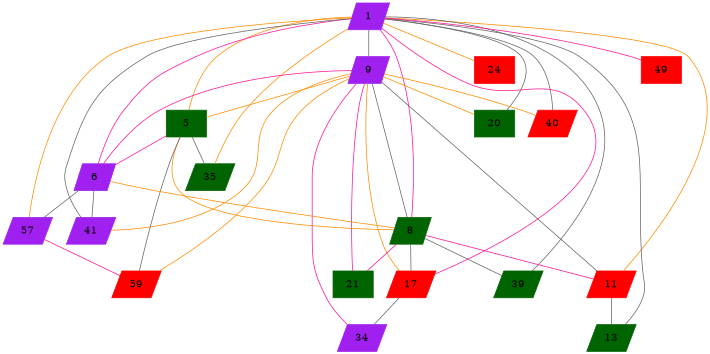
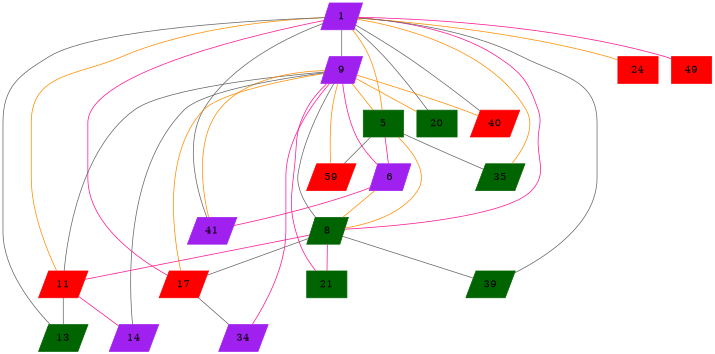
edge "1" -- "6": removed
edge "6" -- "41": color gray40 -> deeppink
node "57": removed
node "14": added
